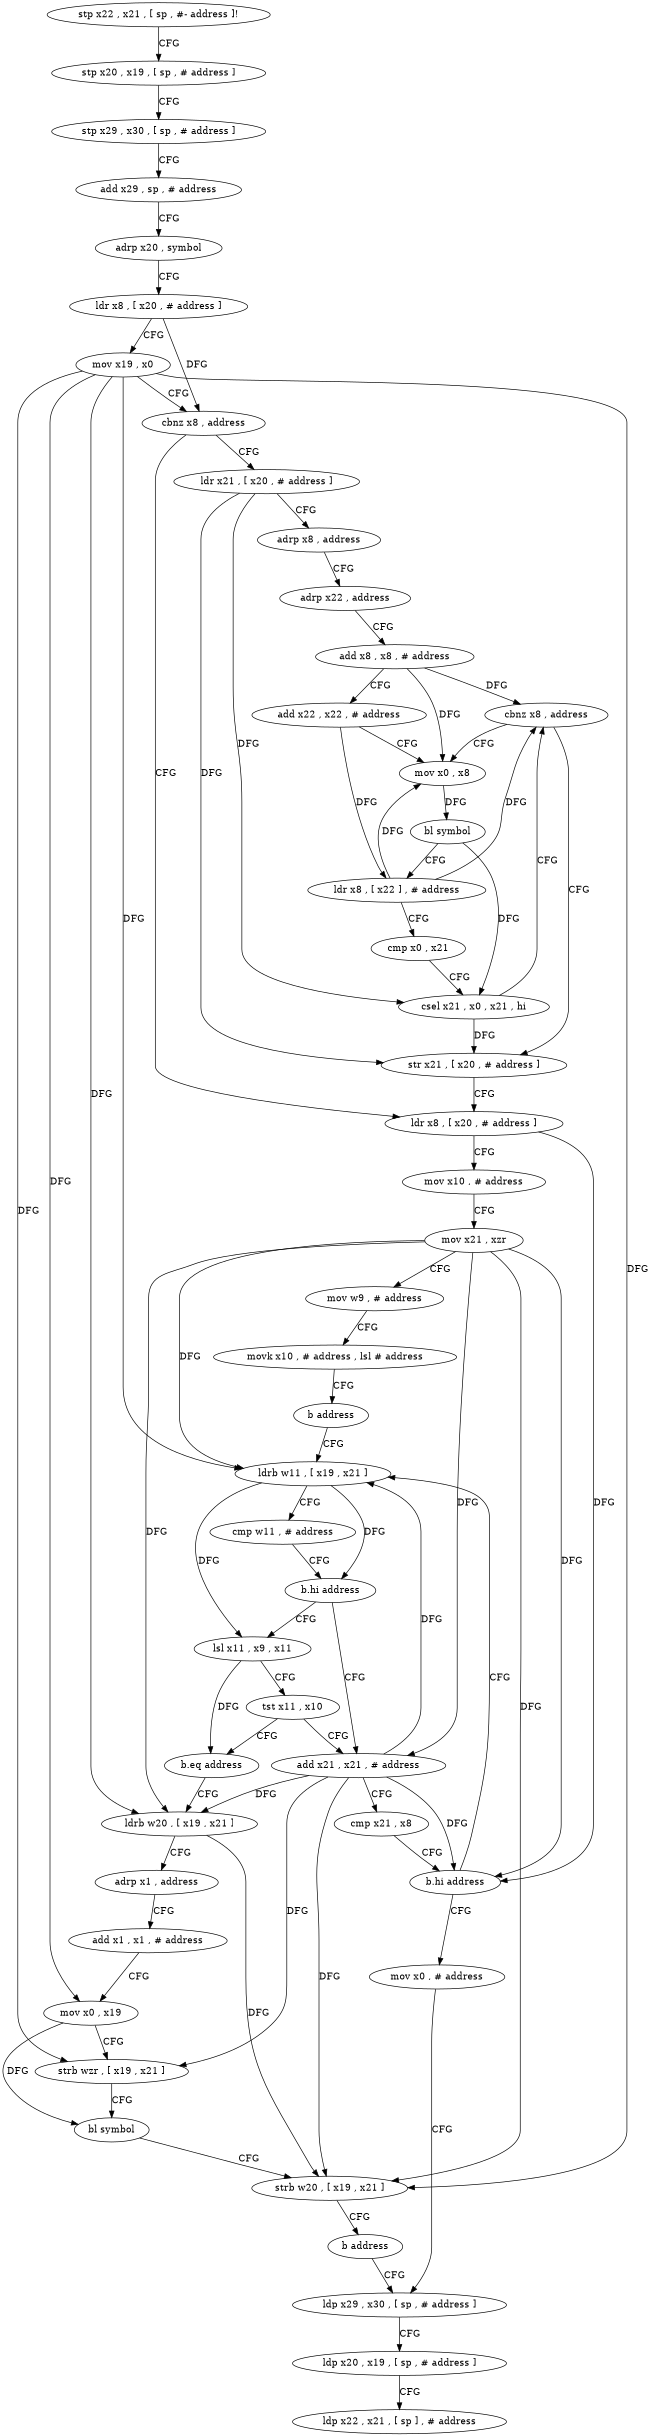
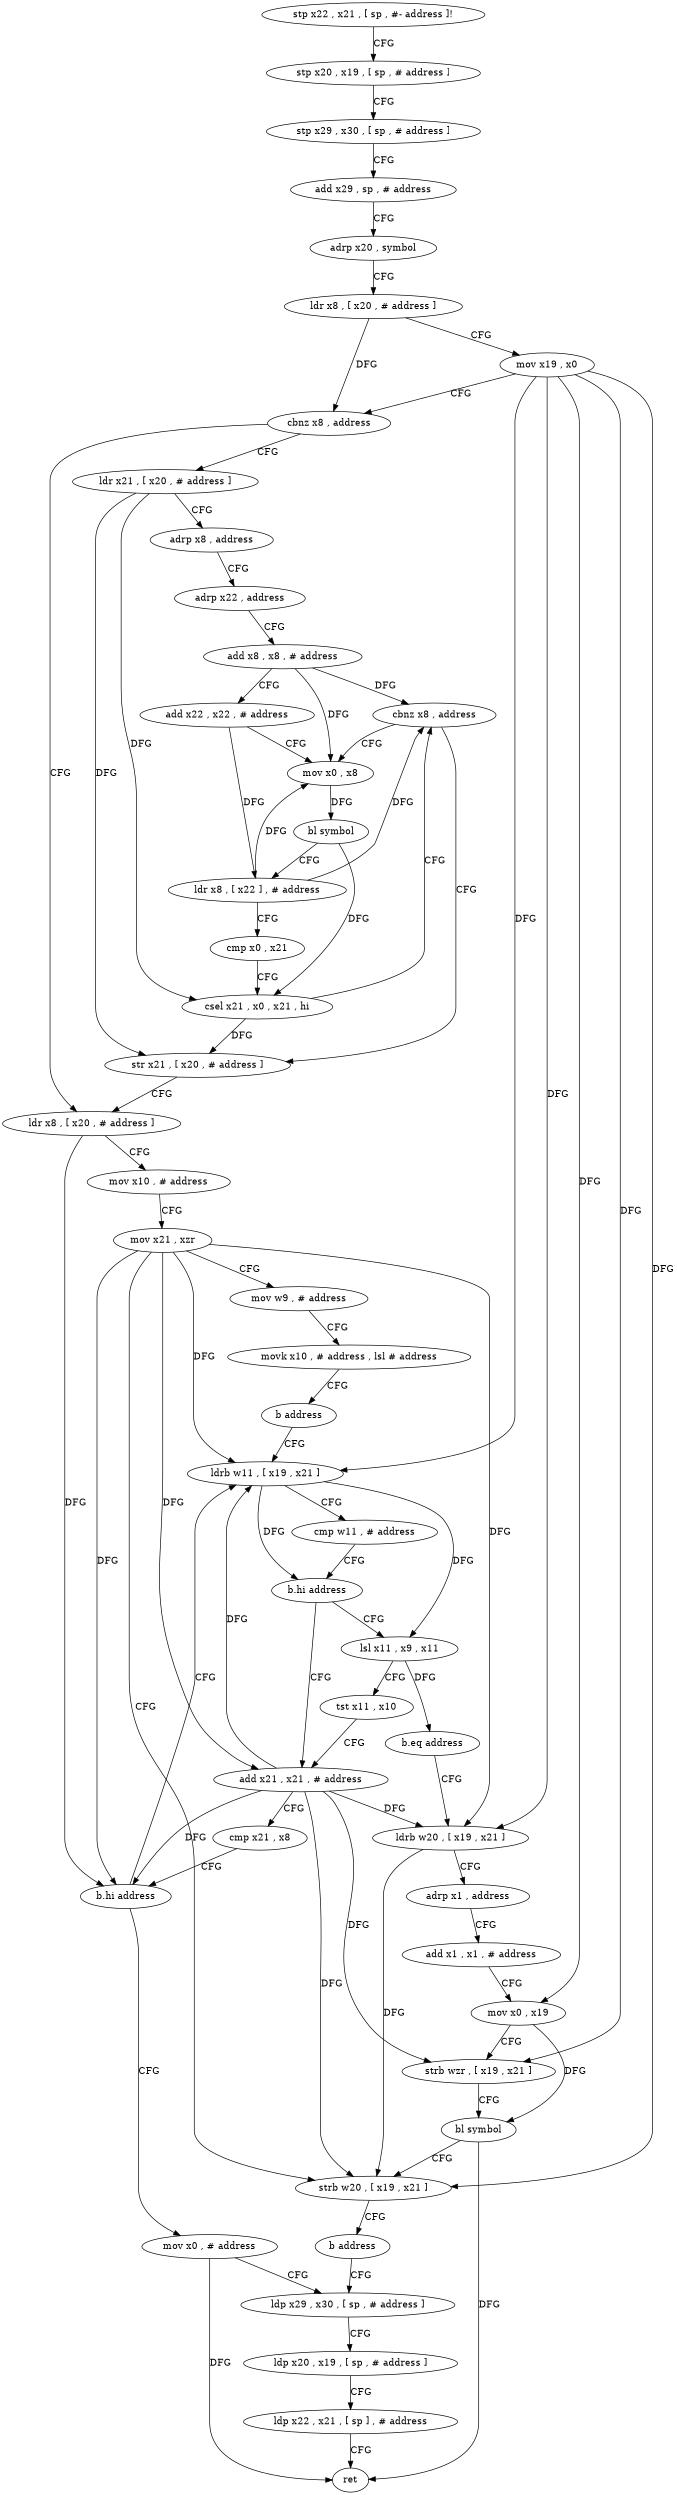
edge "mov x21 , xzr" -> "strb w20 , [ x19 , x21 ]": label "DFG" -> "CFG"
edge "tst x11 , x10" -> "b.eq address": removed, label "CFG"
node "ret": added
